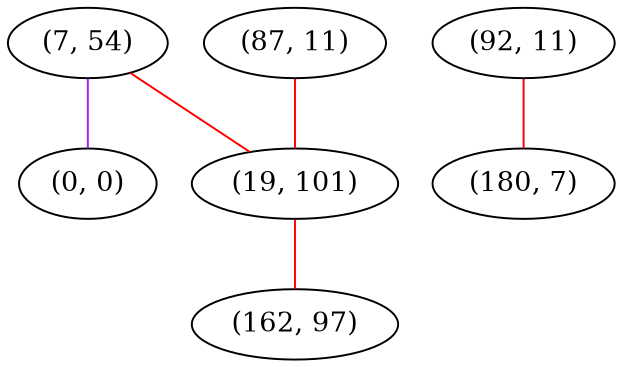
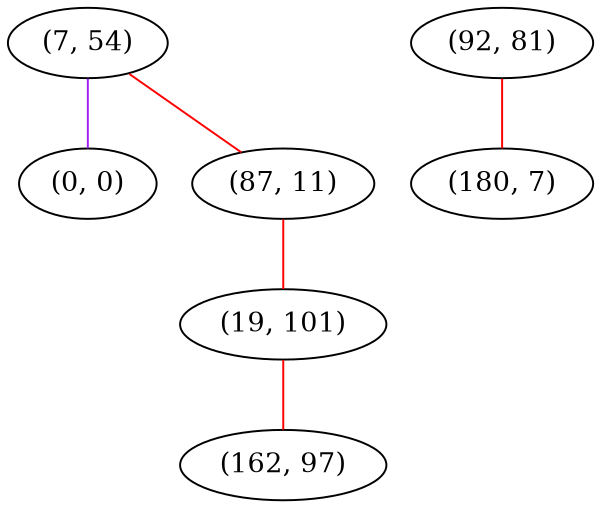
node "(92, 11)": label "(92, 11)" -> "(92, 81)"
edge "(7, 54)" -- "(19, 101)": now "(7, 54)" -- "(87, 11)"
